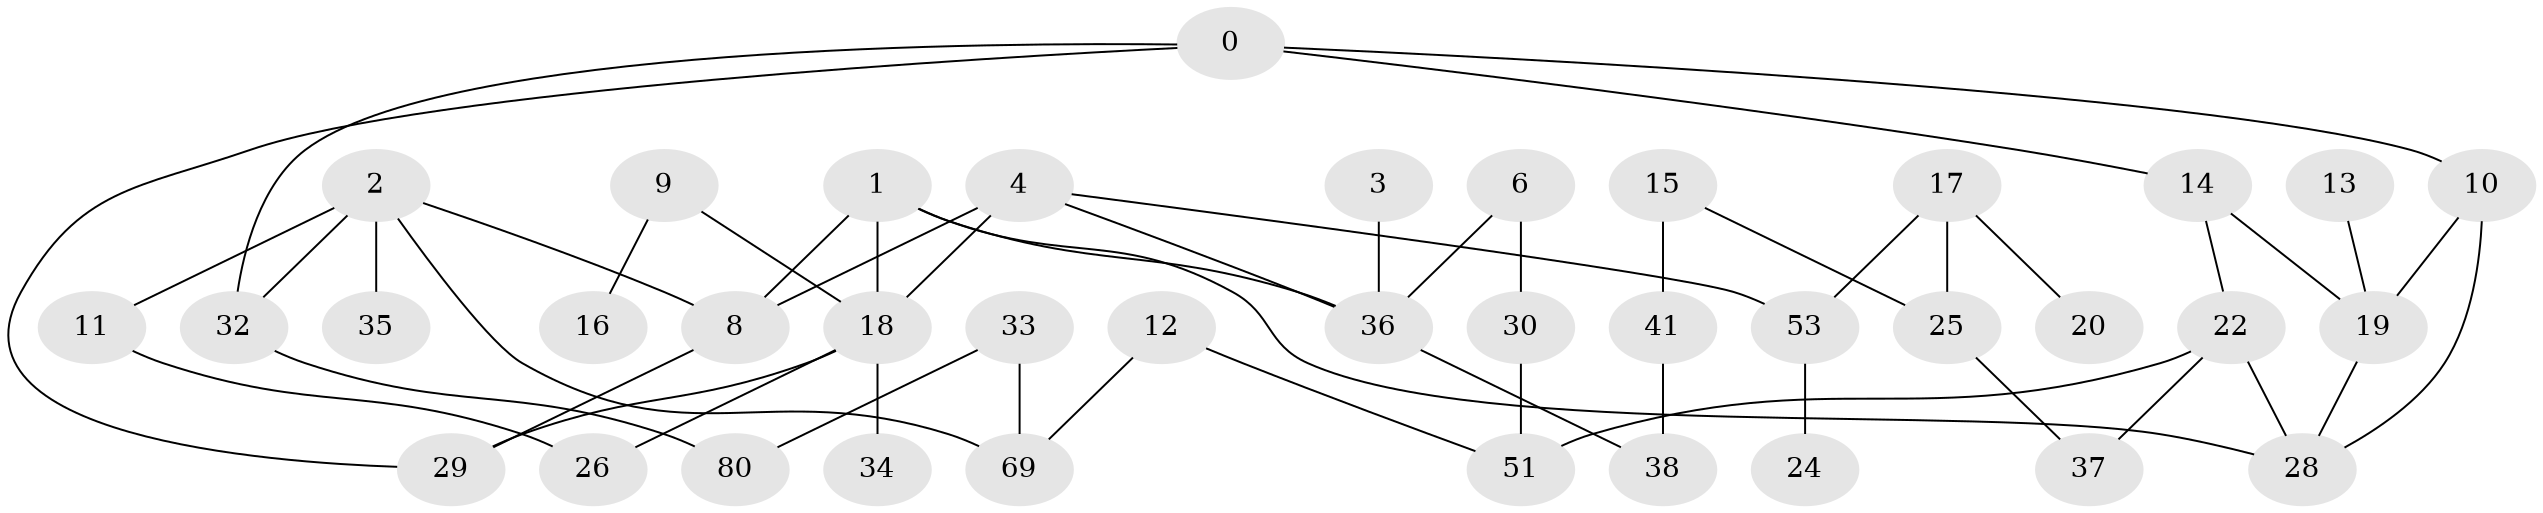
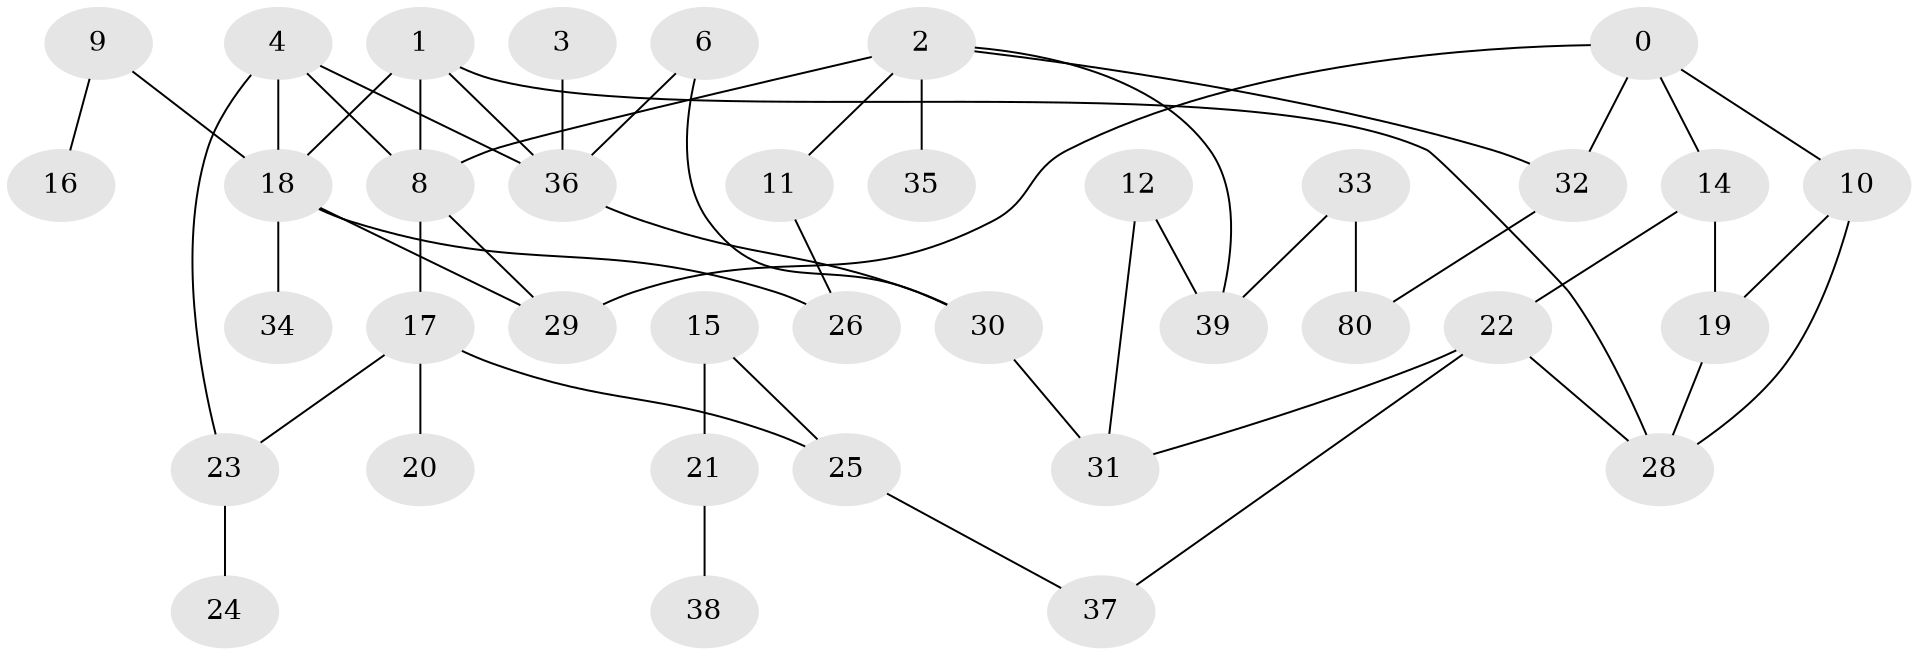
node "13": removed
edge "8" -- "17": added
node "41": label "41" -> "21"
node "53": label "53" -> "23"
edge "36" -- "38": now "36" -- "30"
node "69": label "69" -> "39"
node "51": label "51" -> "31"
